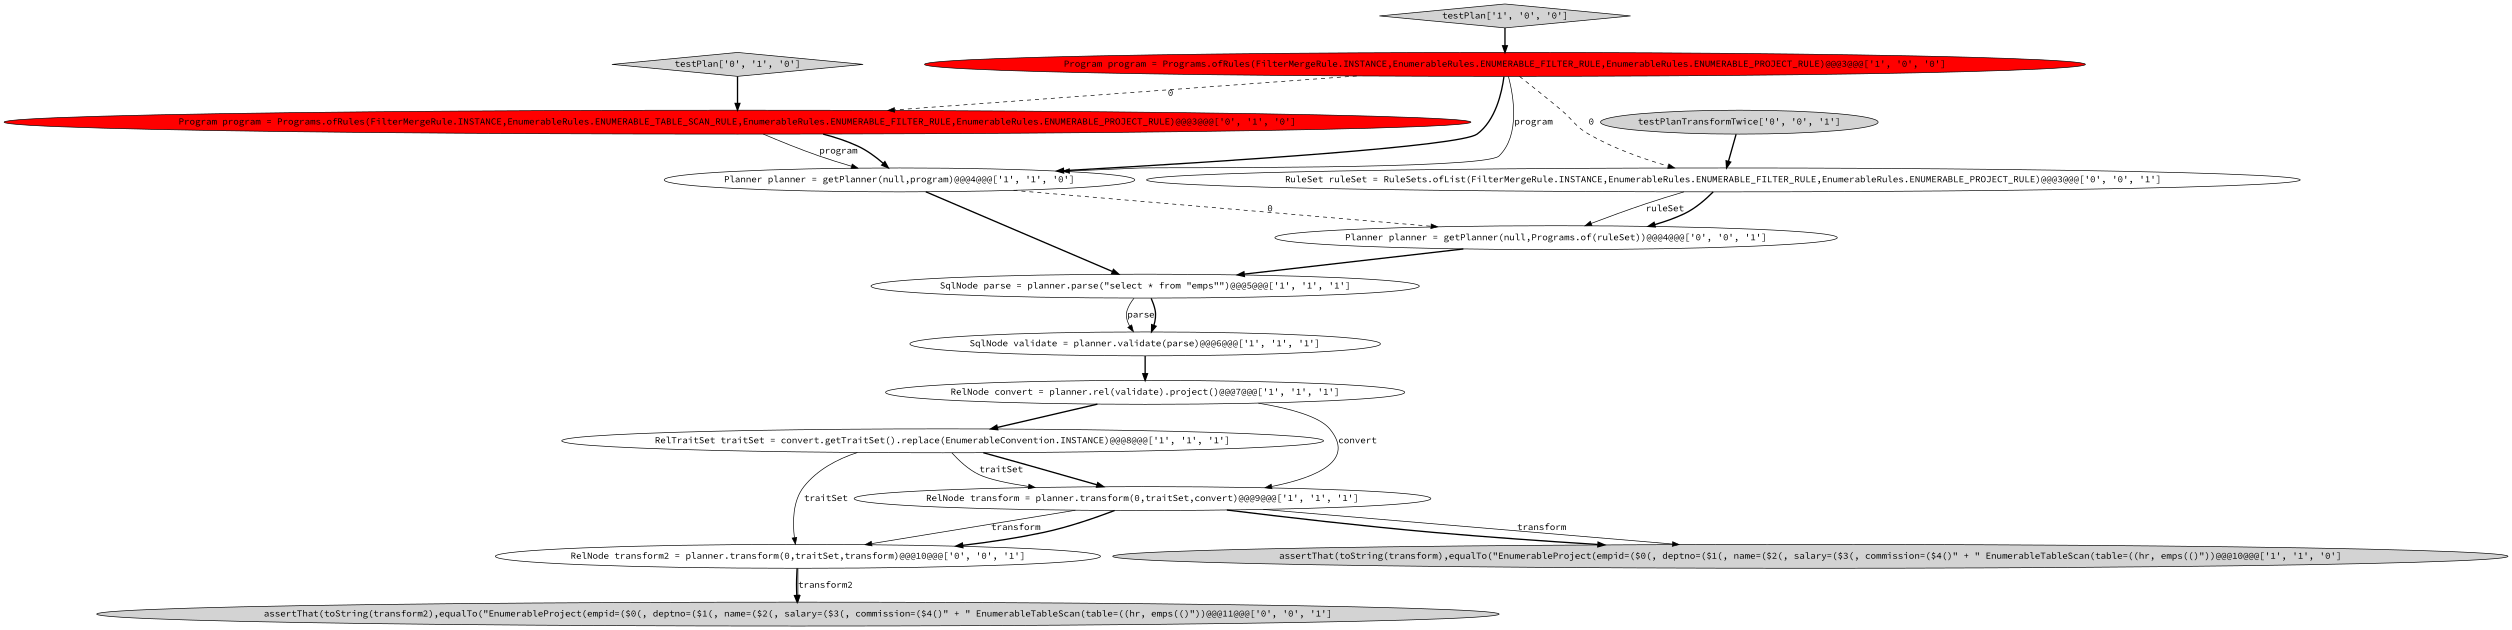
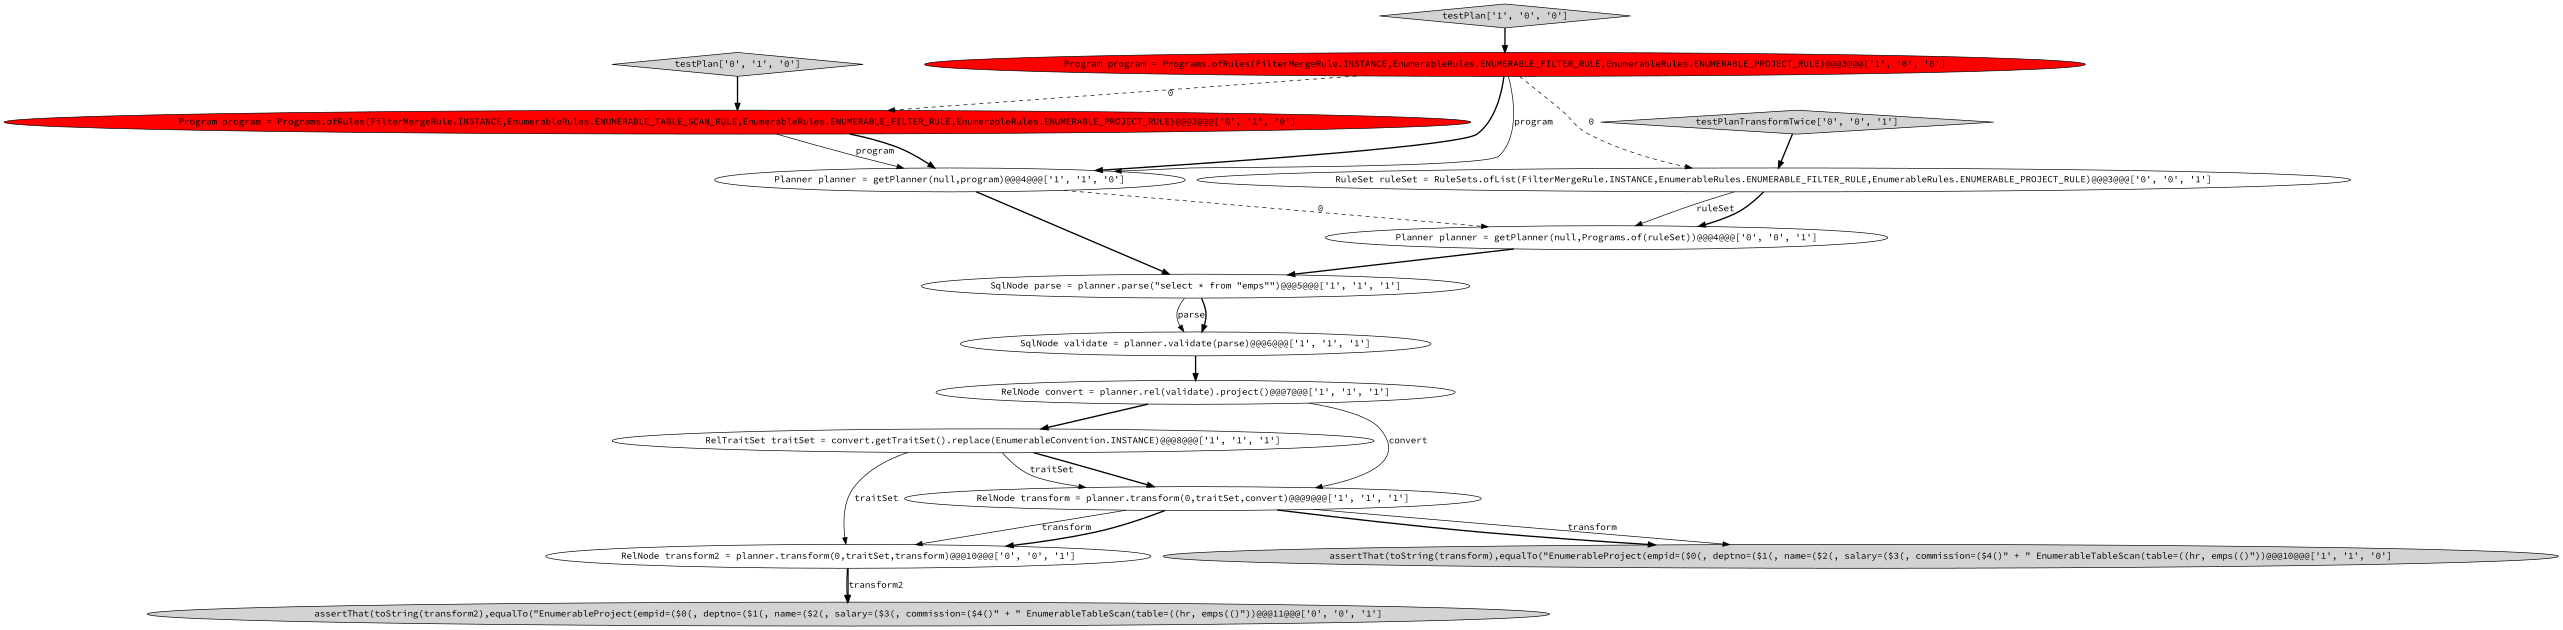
node "testPlanTransformTwice['0', '0', '1']": shape ellipse -> diamond
